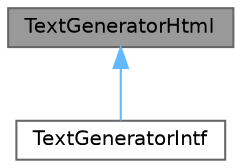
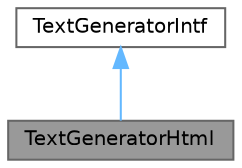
edge "TextGeneratorIntf" -> "TextGeneratorHtml": reversed
